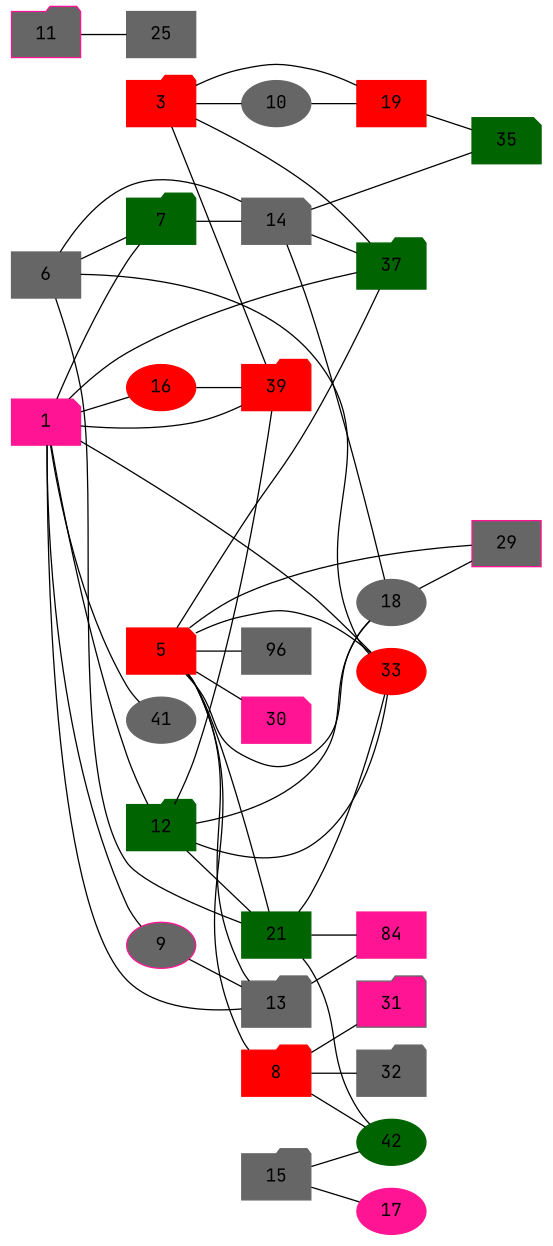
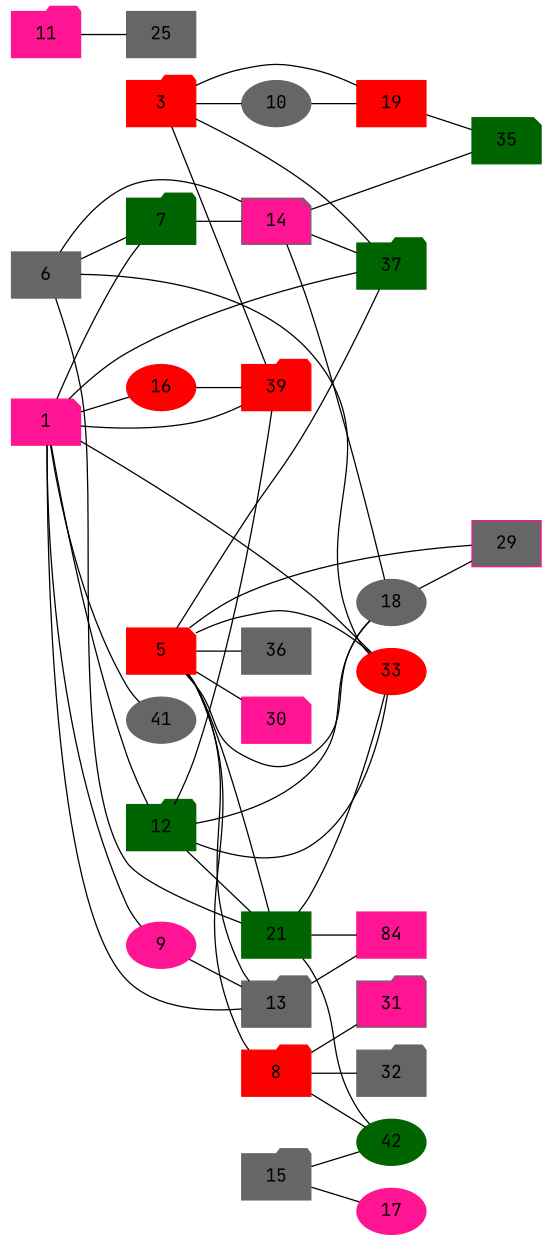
node "11": fillcolor gray40 -> deeppink
node "14": fillcolor gray40 -> deeppink
node "96": label "96" -> "36"
node "9": fillcolor gray40 -> deeppink
